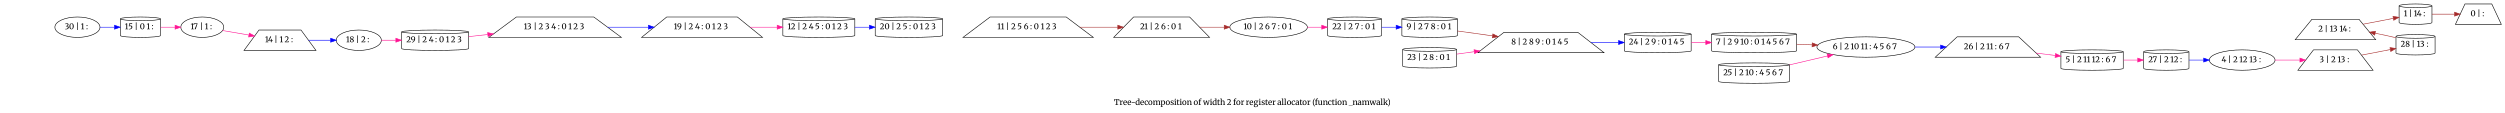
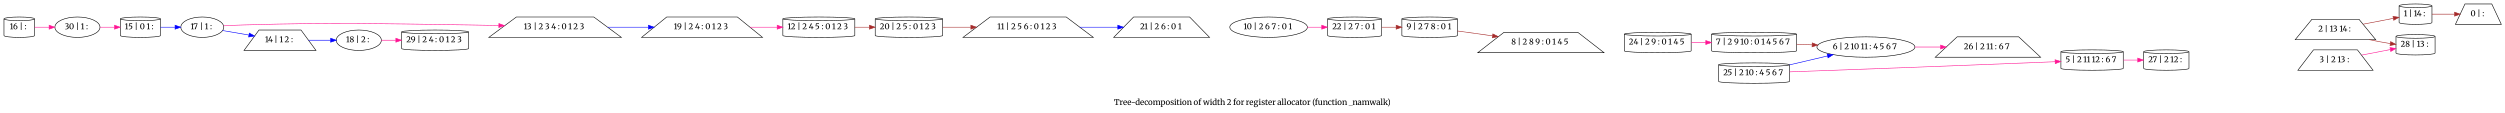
node "16 | :": added
edge "30 | 1 :" -> "15 | 0 1 :": color blue -> deeppink
edge "15 | 0 1 :" -> "17 | 1 :": color deeppink -> blue
edge "12 | 2 4 5 : 0 1 2 3" -> "20 | 2 5 : 0 1 2 3": color blue -> brown
edge "20 | 2 5 : 0 1 2 3" -> "11 | 2 5 6 : 0 1 2 3": added
edge "11 | 2 5 6 : 0 1 2 3" -> "21 | 2 6 : 0 1": color brown -> blue
edge "21 | 2 6 : 0 1" -> "10 | 2 6 7 : 0 1": removed
edge "22 | 2 7 : 0 1" -> "9 | 2 7 8 : 0 1": color blue -> brown
edge "17 | 1 :" -> "14 | 1 2 :": color deeppink -> blue
edge "28 | 13 :" -> "2 | 13 14 :": reversed
edge "29 | 2 4 : 0 1 2 3" -> "13 | 2 3 4 : 0 1 2 3": now "17 | 1 :" -> "13 | 2 3 4 : 0 1 2 3"
edge "8 | 2 8 9 : 0 1 4 5" -> "24 | 2 9 : 0 1 4 5": removed
edge "6 | 2 10 11 : 4 5 6 7" -> "26 | 2 11 : 6 7": color blue -> deeppink
edge "3 | 2 13 :" -> "28 | 13 :": color brown -> deeppink
edge "26 | 2 11 : 6 7" -> "5 | 2 11 12 : 6 7": now "25 | 2 10 : 4 5 6 7" -> "5 | 2 11 12 : 6 7"
node "23 | 2 8 : 0 1": removed
edge "25 | 2 10 : 4 5 6 7" -> "6 | 2 10 11 : 4 5 6 7": color deeppink -> blue
node "4 | 2 12 13 :": removed
